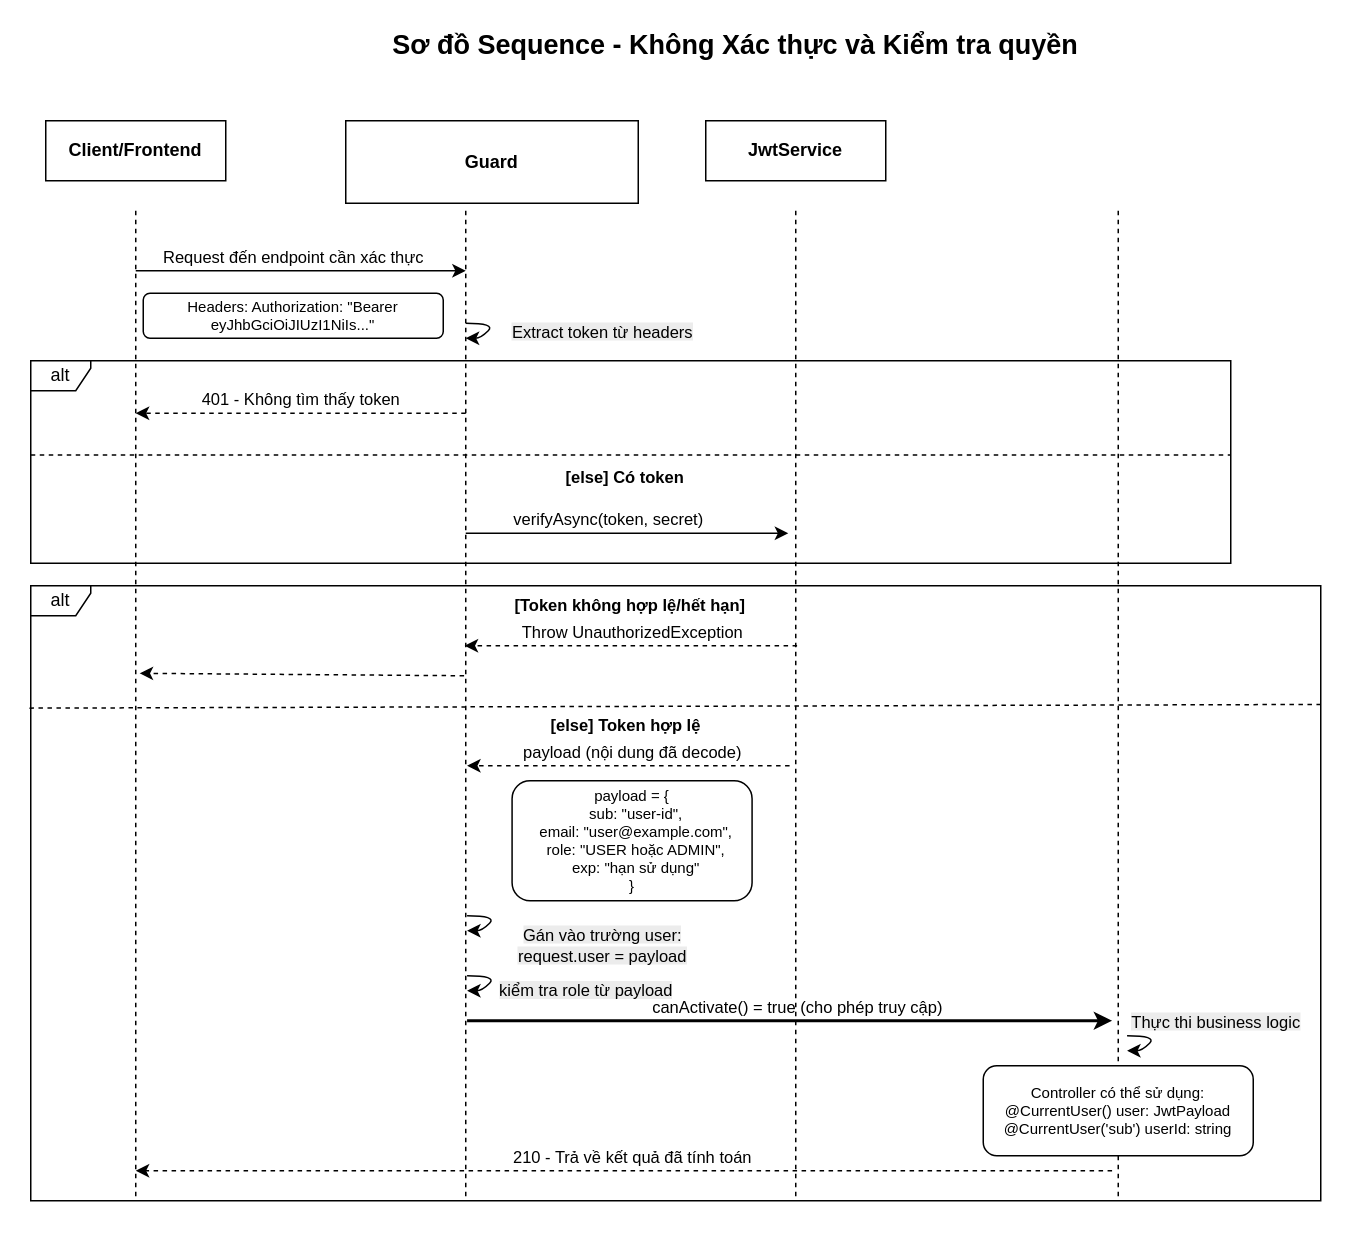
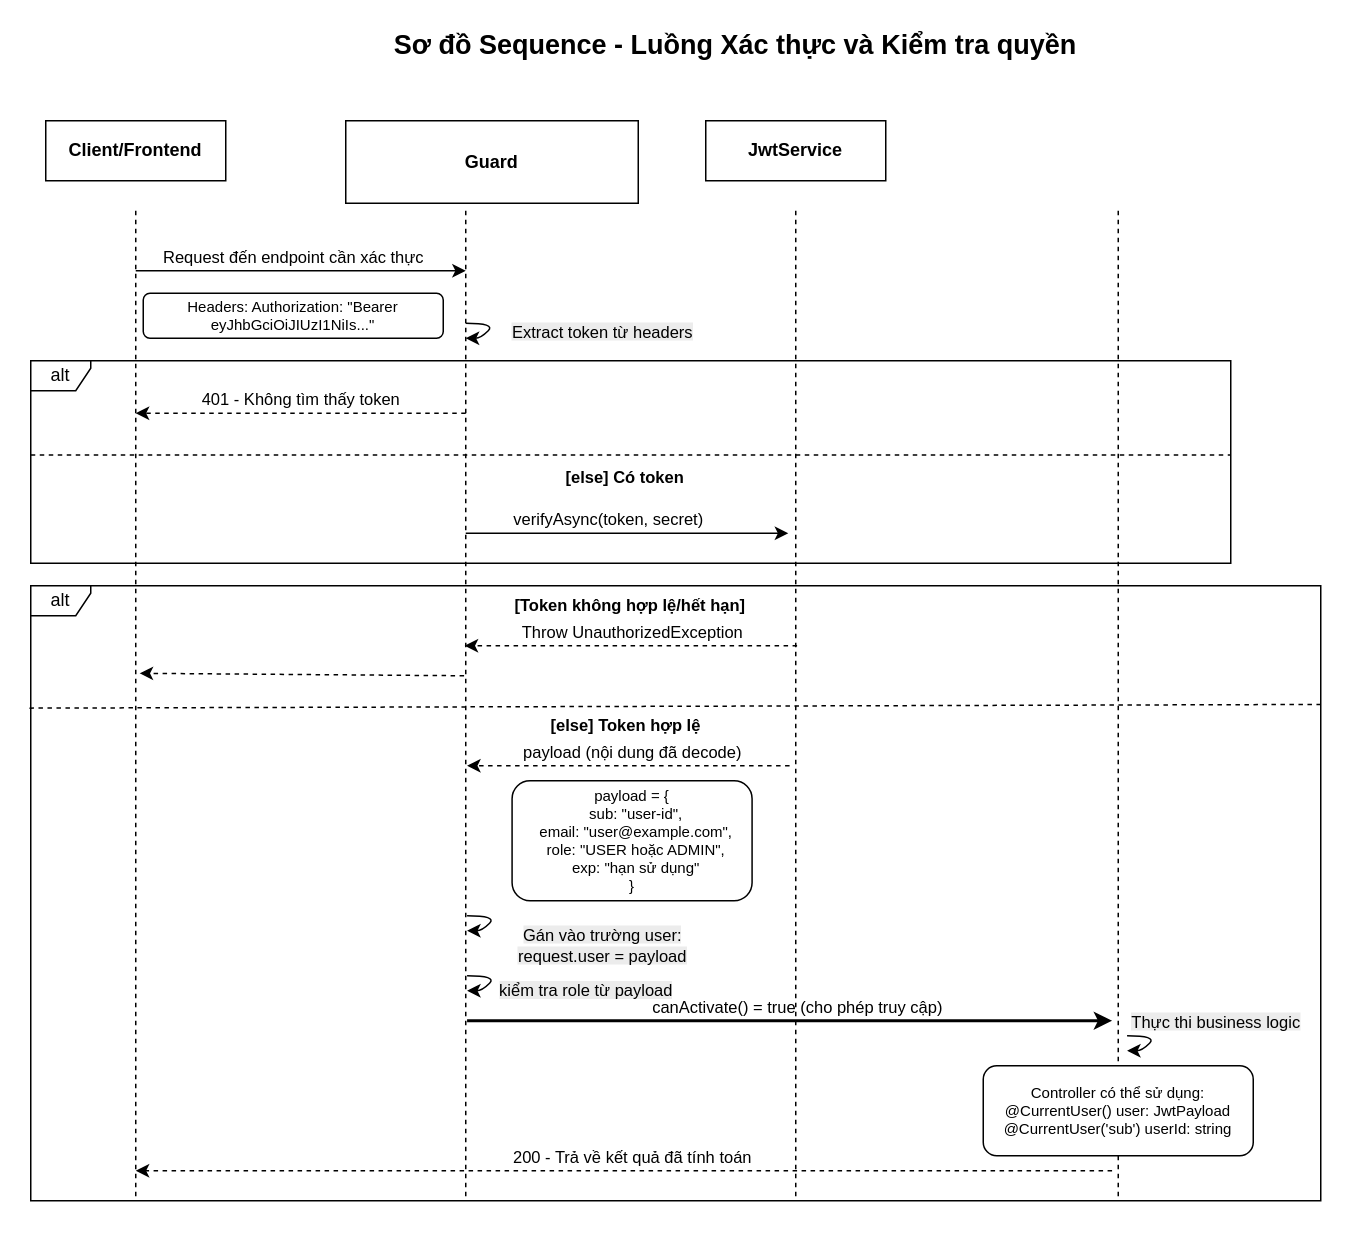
node "Sơ đồ Sequence - Không Xác thực và Kiểm tra quyền": label "Sơ đồ Sequence - Không Xác thực và Kiểm tra quyền" -> "Sơ đồ Sequence - Luồng Xác thực và Kiểm tra quyền"
node "210 - Trả về kết quả đã tính toán": label "210 - Trả về kết quả đã tính toán" -> "200 - Trả về kết quả đã tính toán"
